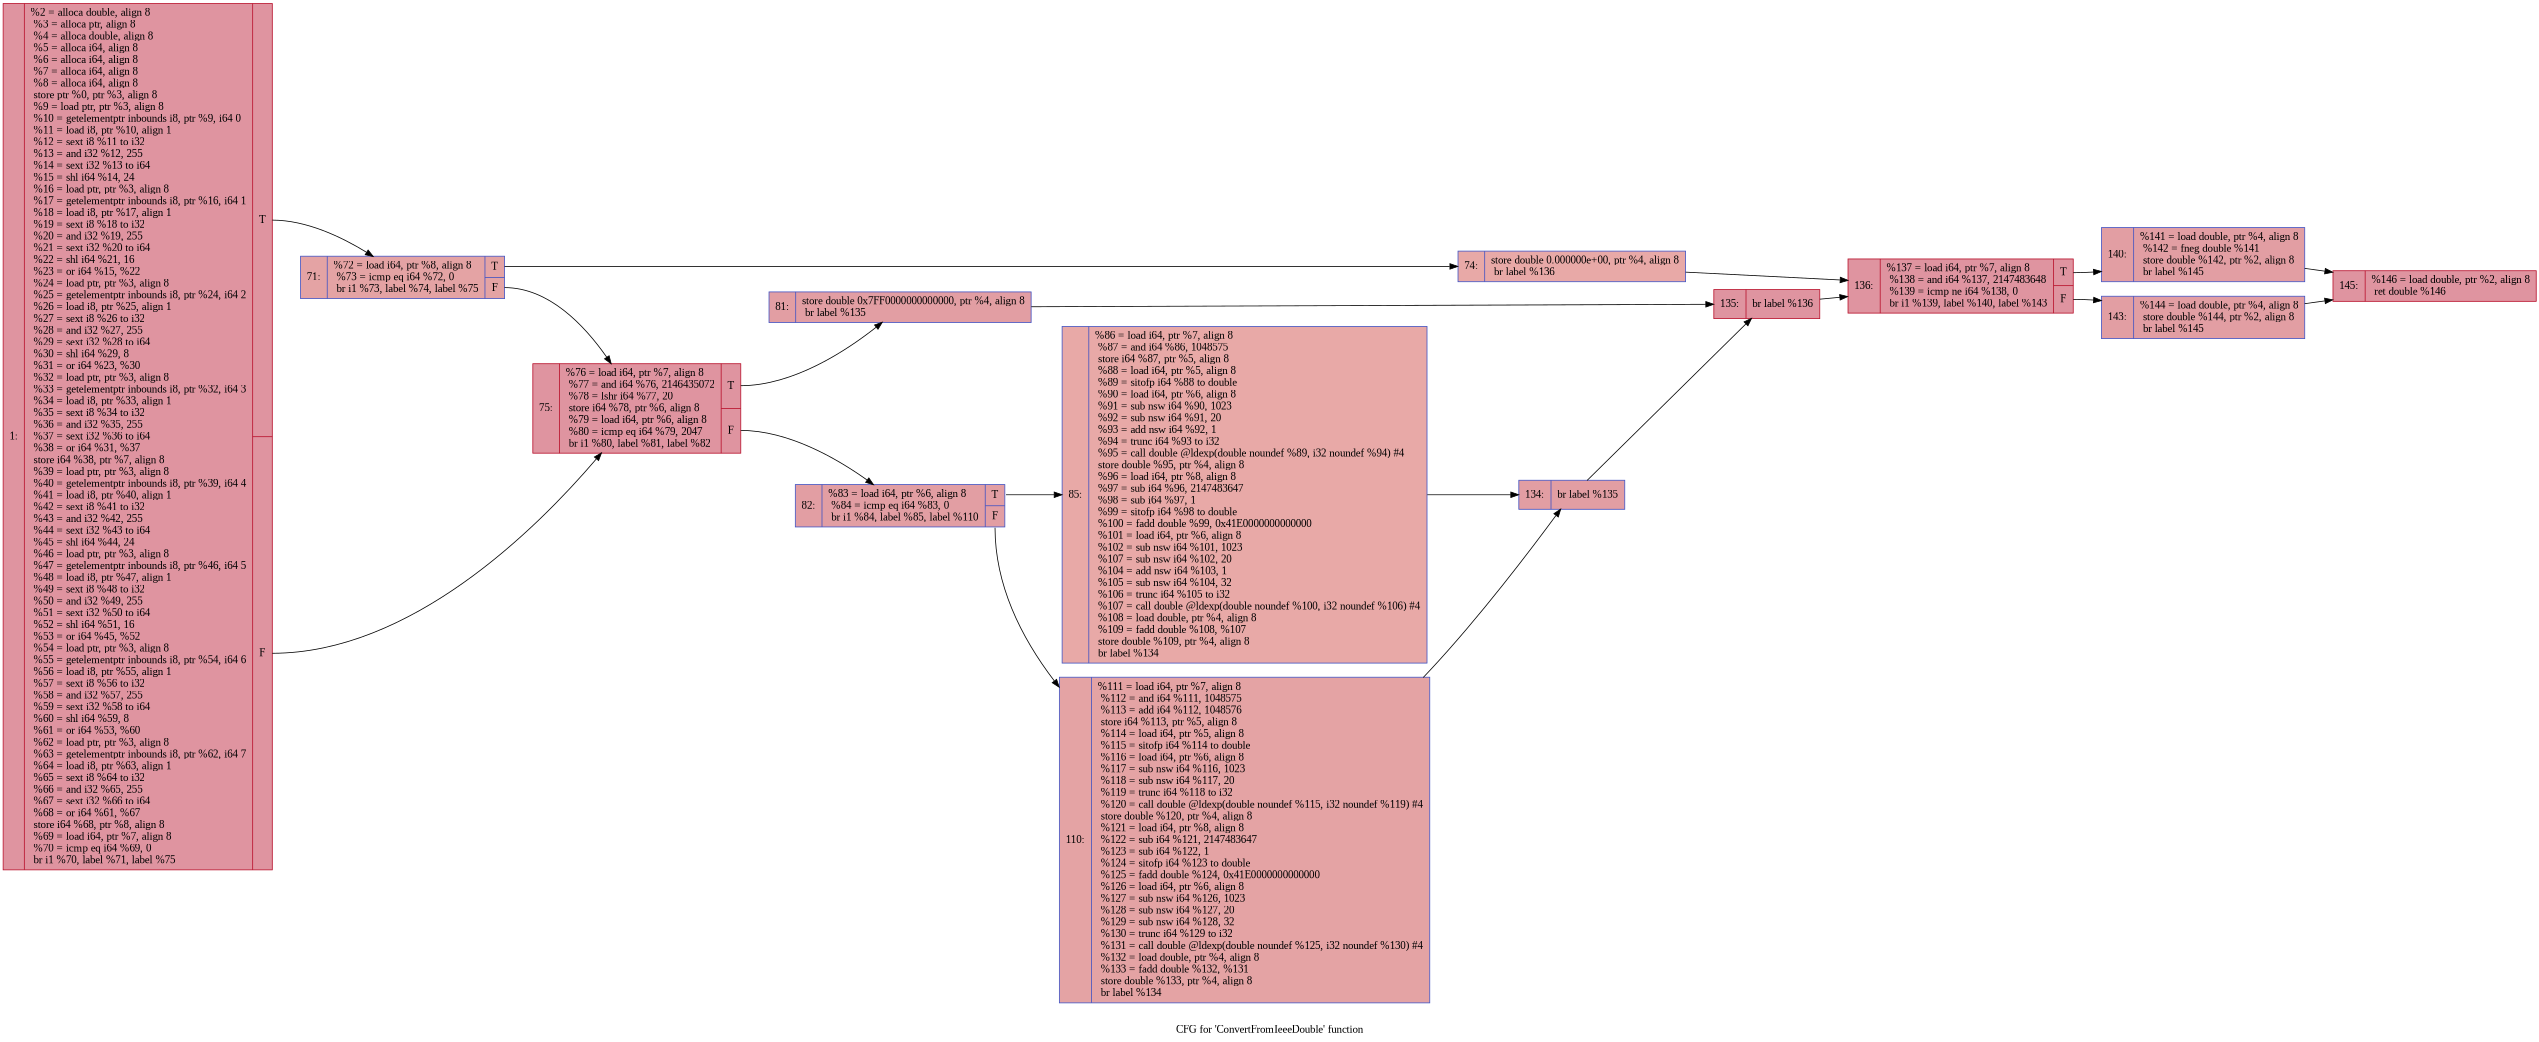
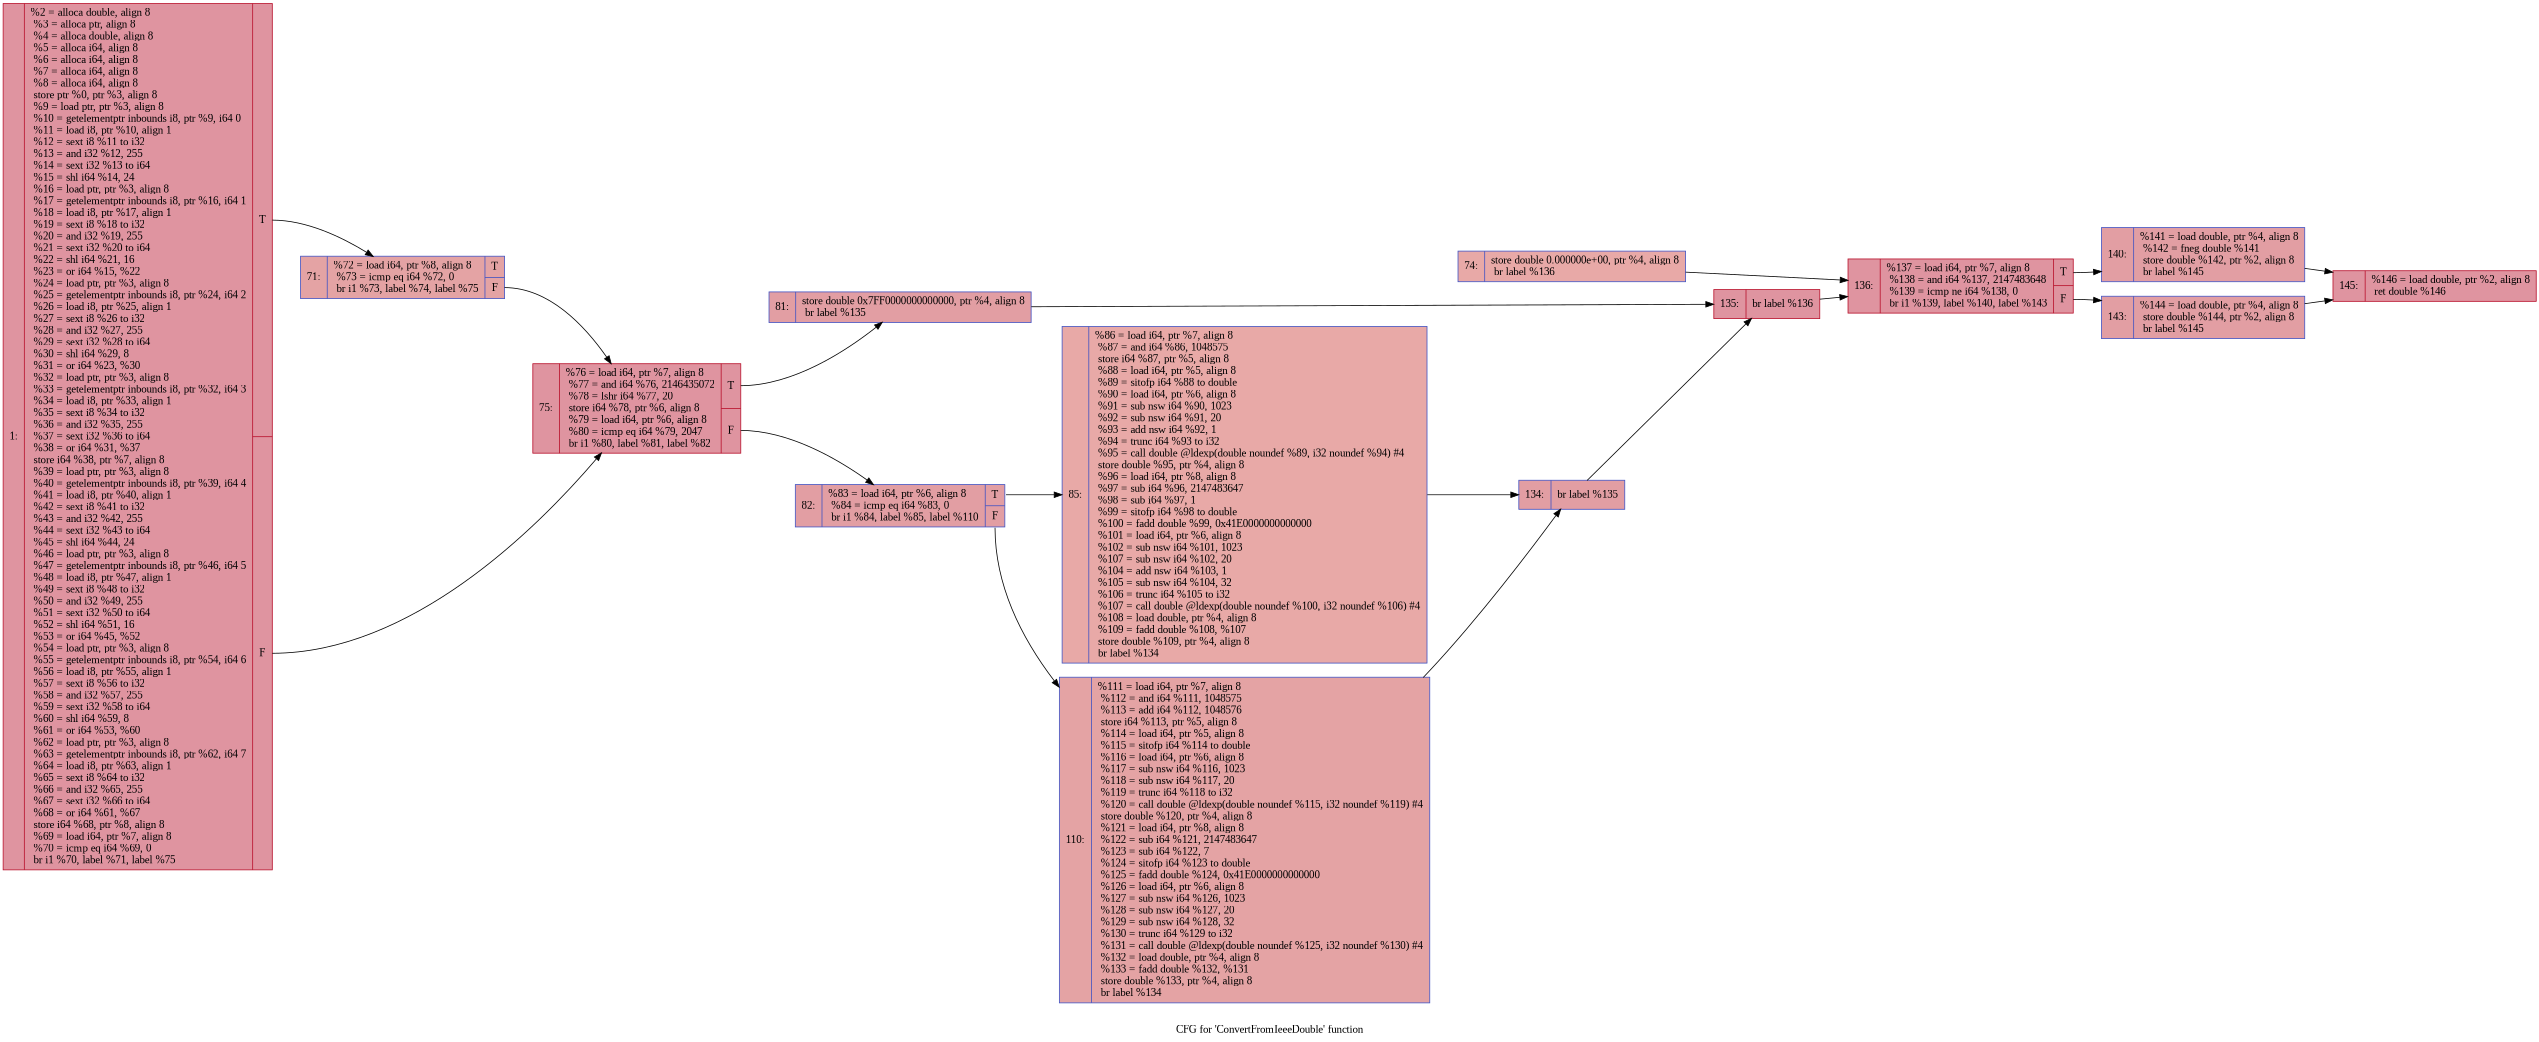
edge "71:" -> "74:": removed
node "110:": text "%123 = sub i64 %122, 1" -> "%123 = sub i64 %122, 7"
